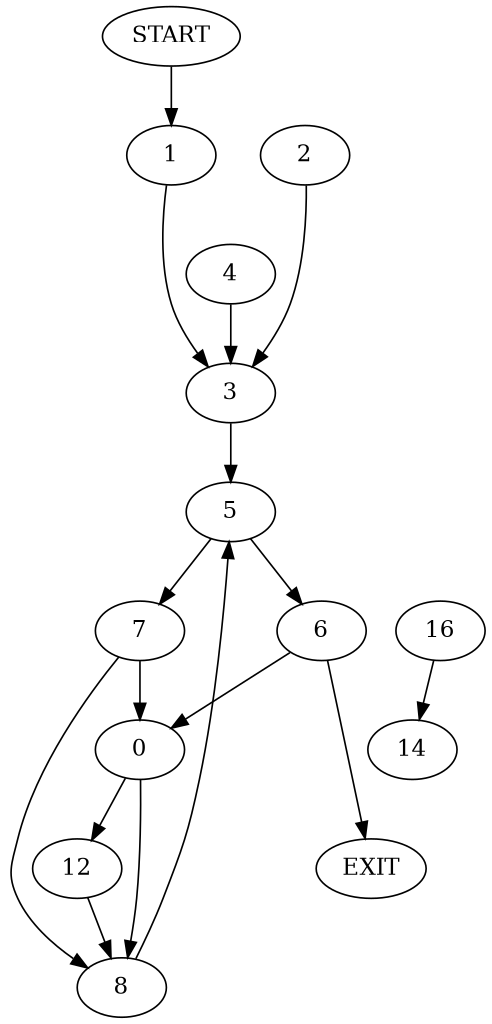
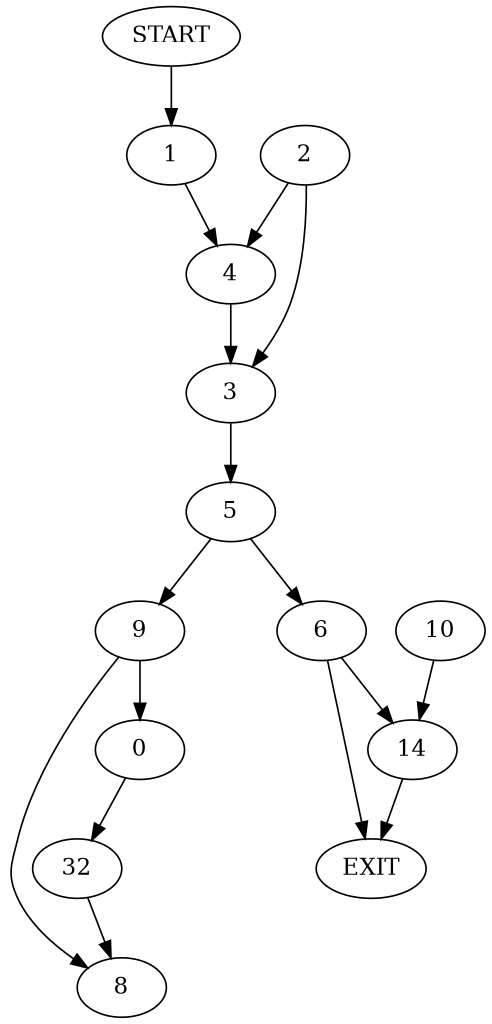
edge "2" -> "4": added
edge "1" -> "3": now "1" -> "4"
node "7": label "7" -> "9"
node "16": label "16" -> "10"
edge "6" -> "0": now "6" -> "14"
edge "8" -> "5": removed
edge "14" -> "EXIT": added
edge "0" -> "8": removed
node "12": label "12" -> "32"
